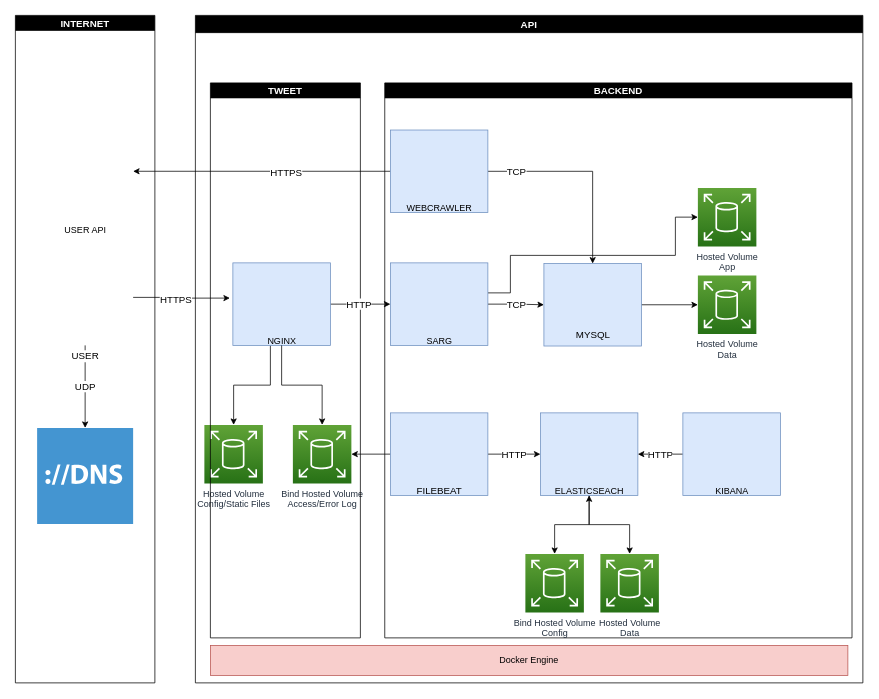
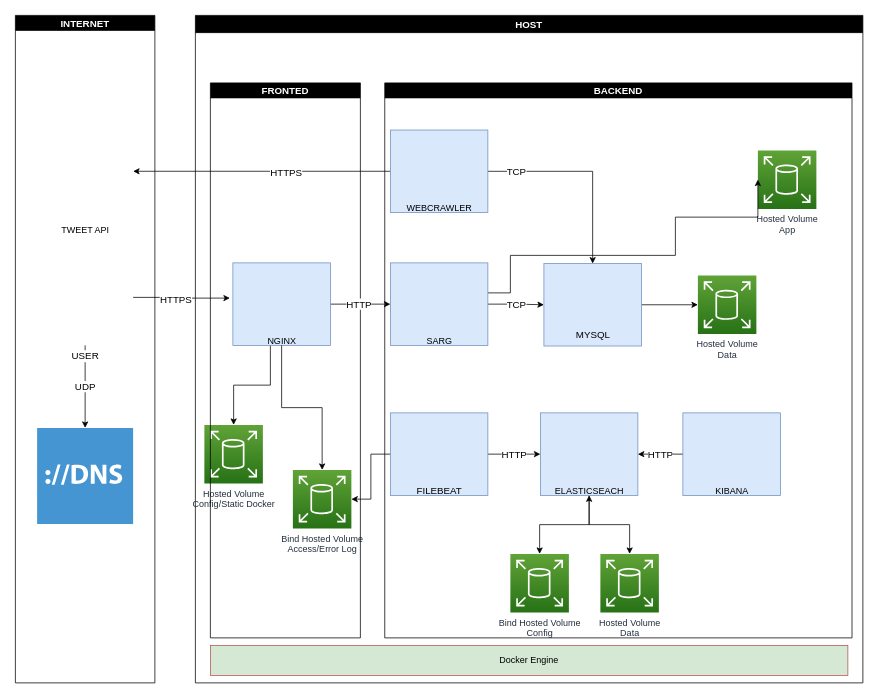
node "API": label "API" -> "HOST"
node "TWEET": label "TWEET" -> "FRONTED"
node "Hosted Volume App": moved (727, 217) -> (787, 180)
node "USER API": label "USER API" -> "TWEET API"
node "Bind Hosted Volume Access/Error Log": moved (322, 454) -> (322, 499)
node "Hosted Volume Config/Static Files": label "Hosted Volume Config/Static Files" -> "Hosted Volume Config/Static Docker"
node "Bind Hosted Volume Config": moved (555, 583) -> (540, 583)
node "Docker Engine": fillcolor #f8cecc -> #d5e8d4
